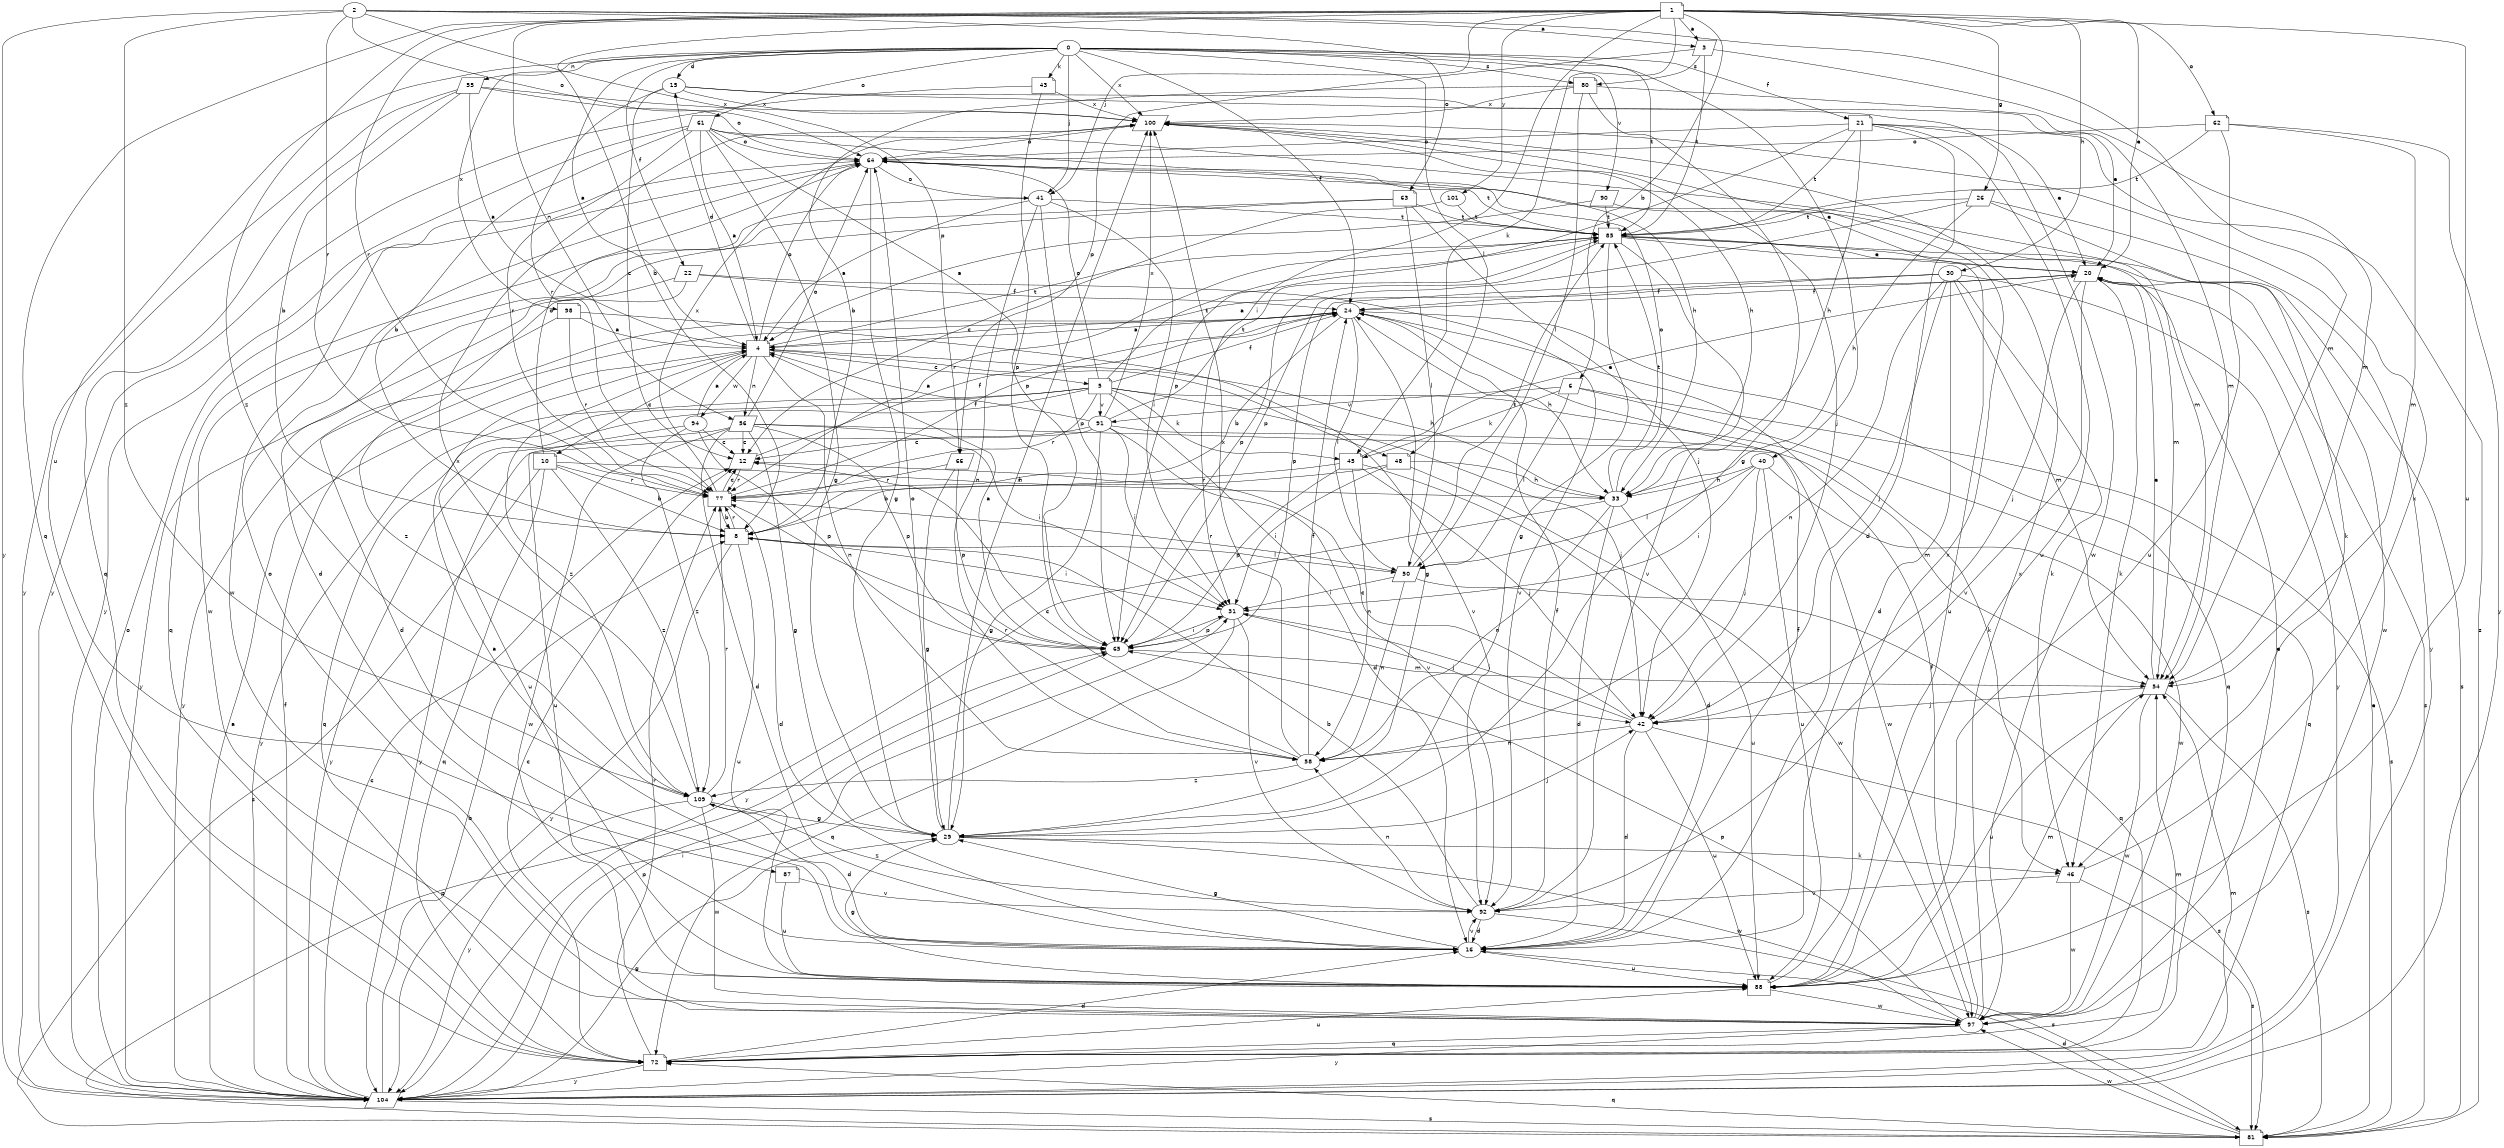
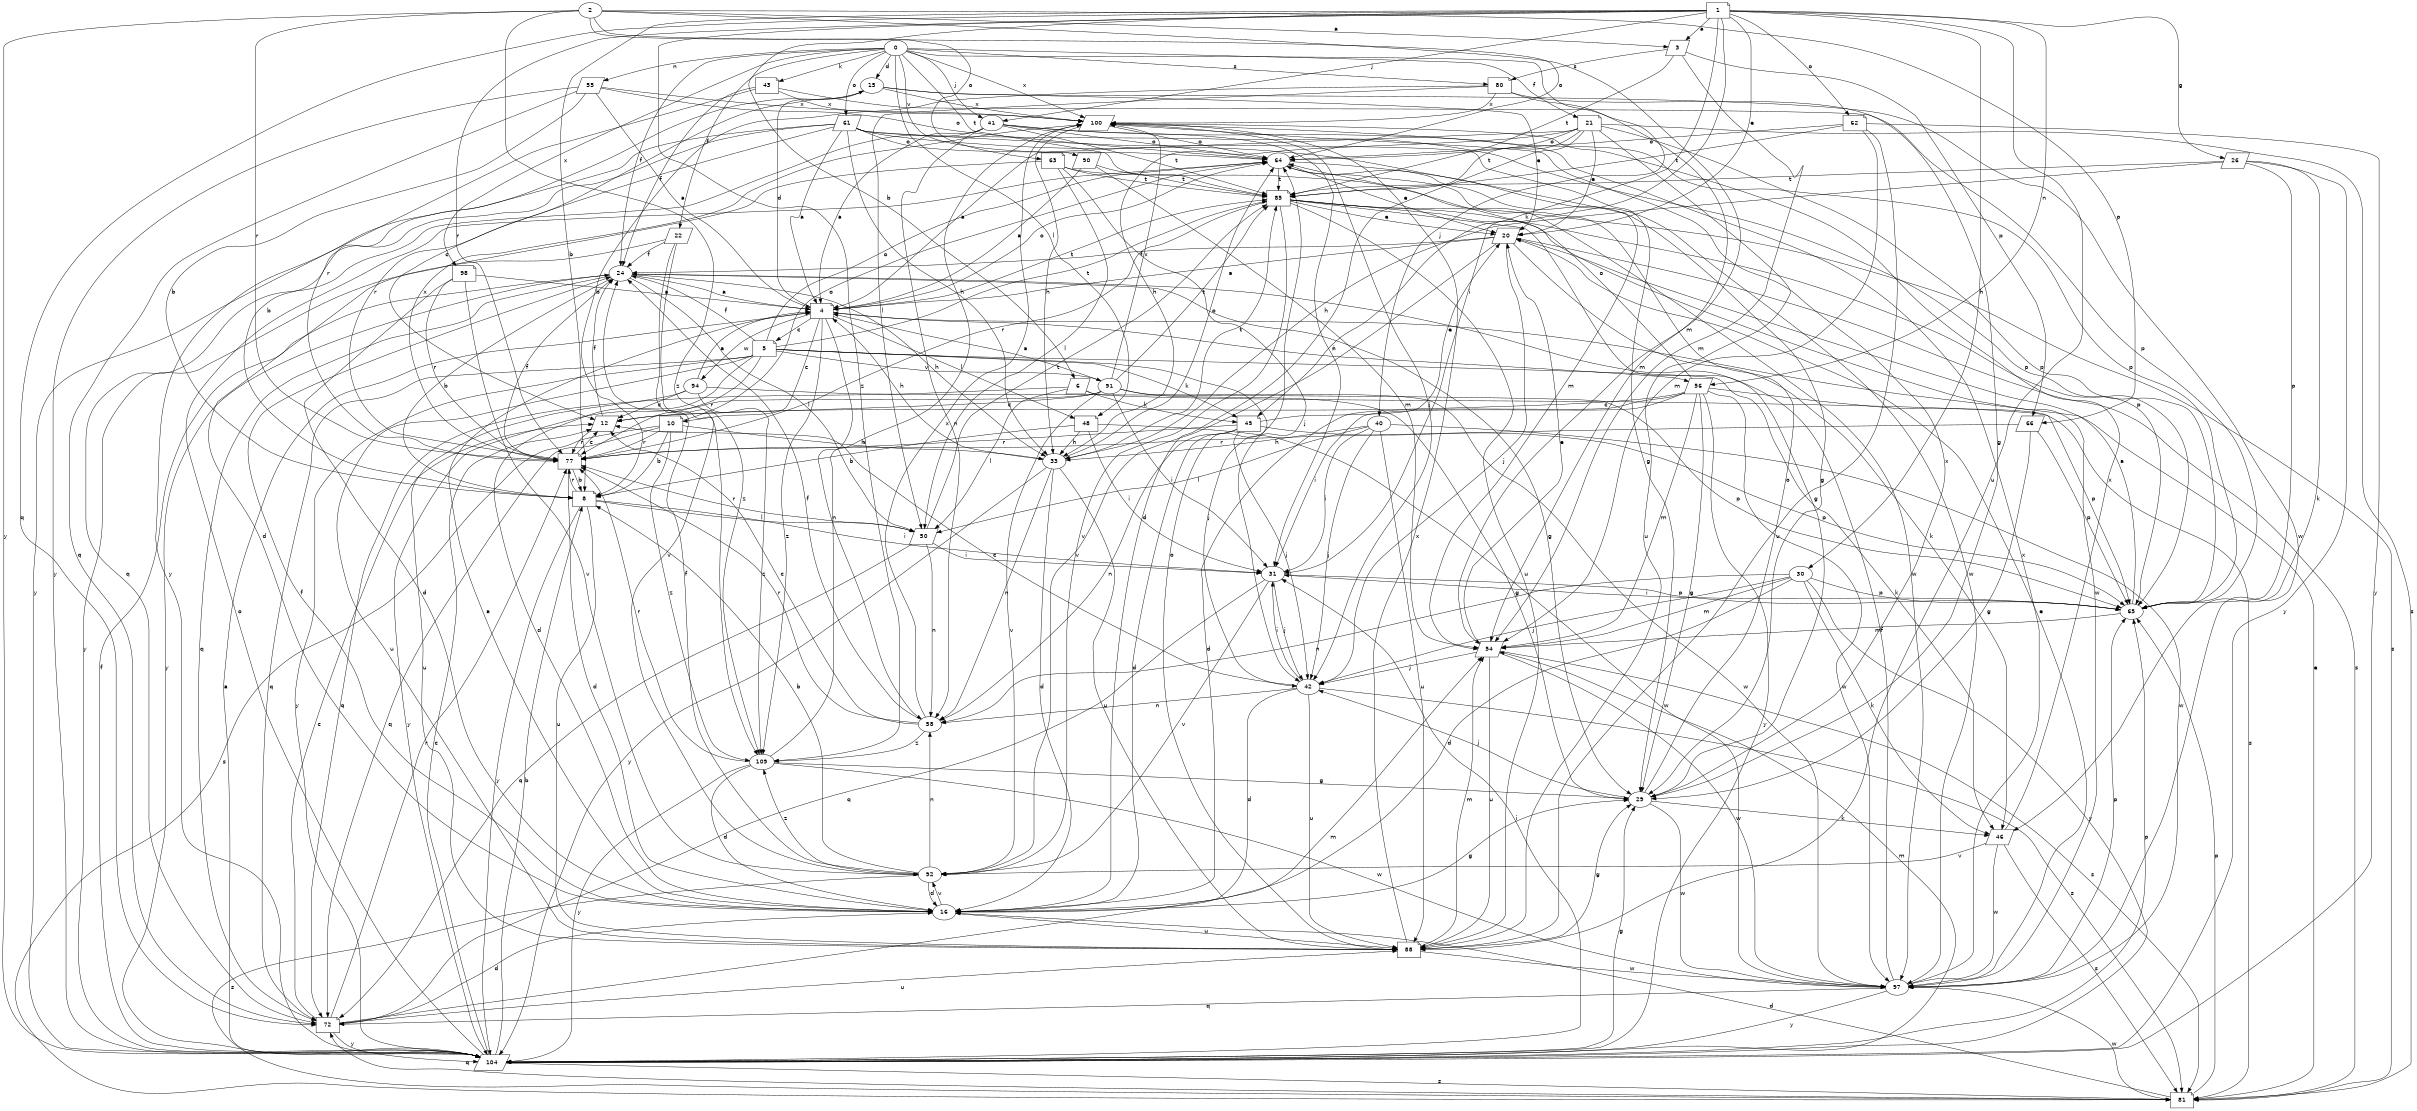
edge "0" -> "4": now "21" -> "4"
edge "64" -> "41": reversed
node "101": removed
edge "30" -> "24": now "43" -> "24"
edge "6" -> "91": removed, label "v"
node "87": removed
